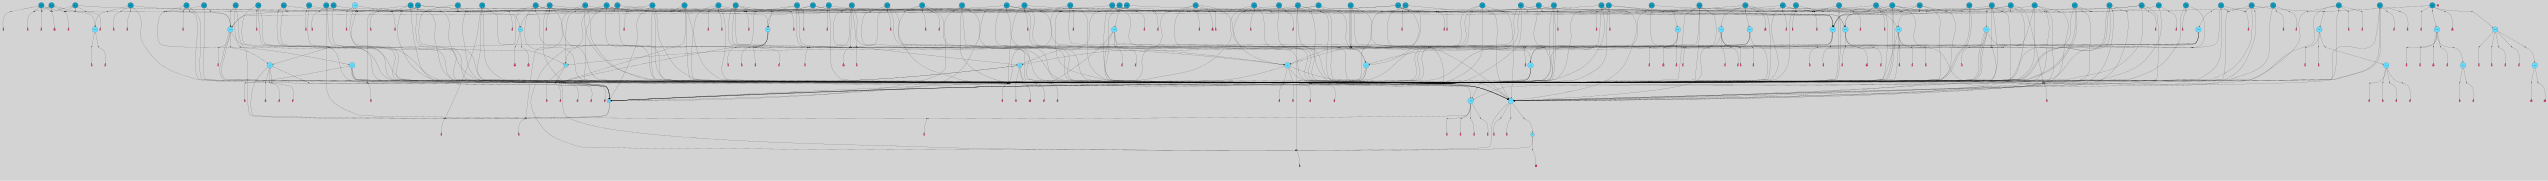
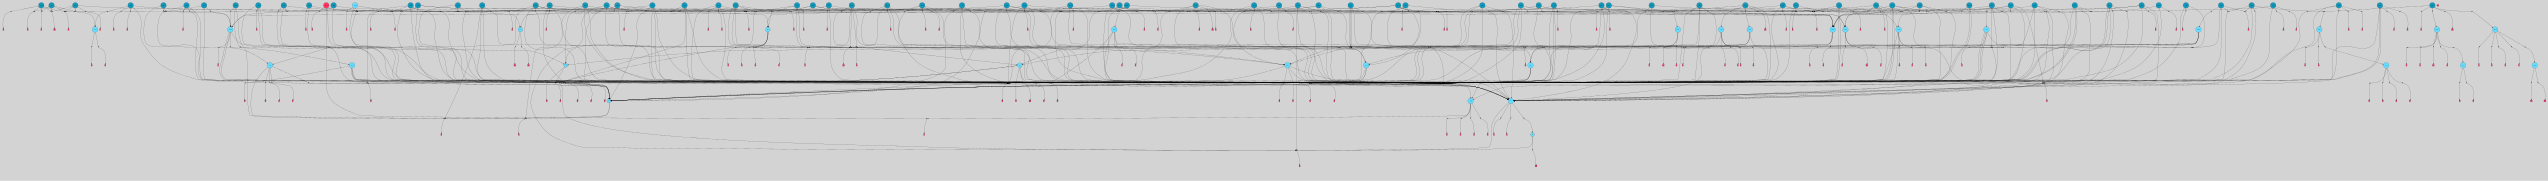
node "T844": added
node "T848": fillcolor #1199bb -> #ff3366
